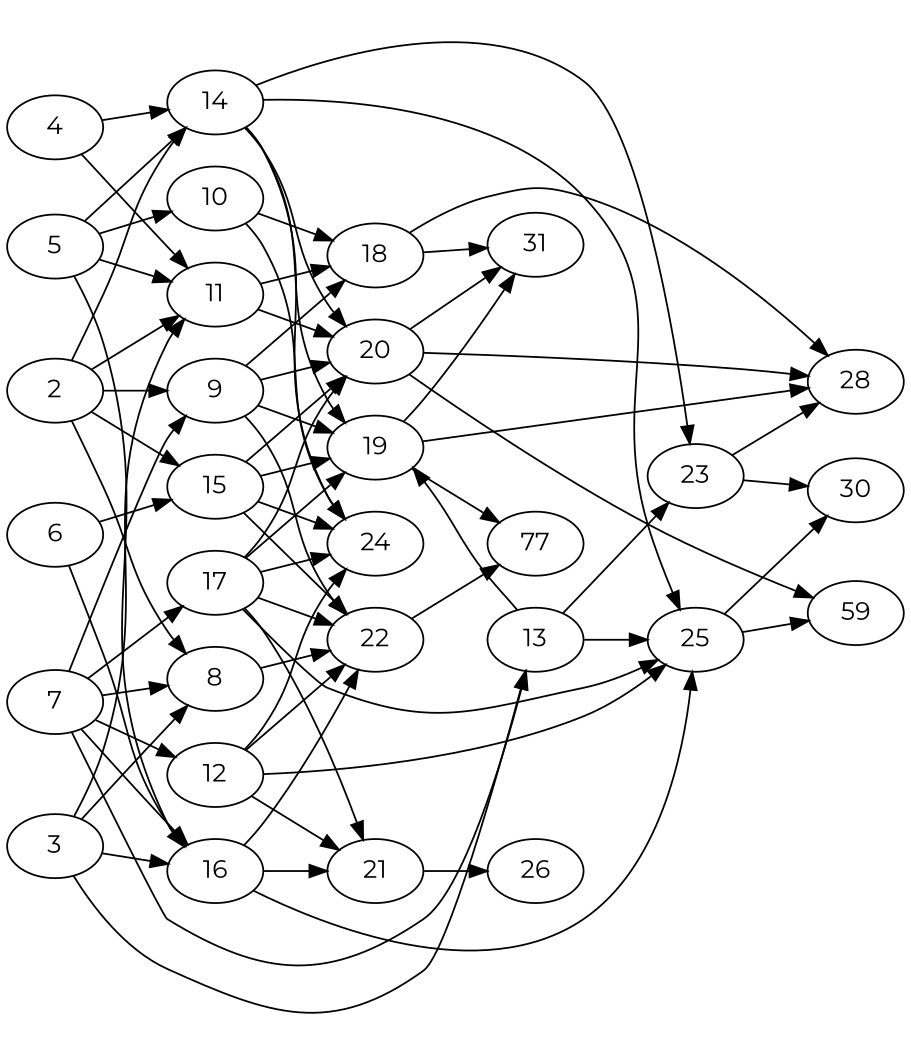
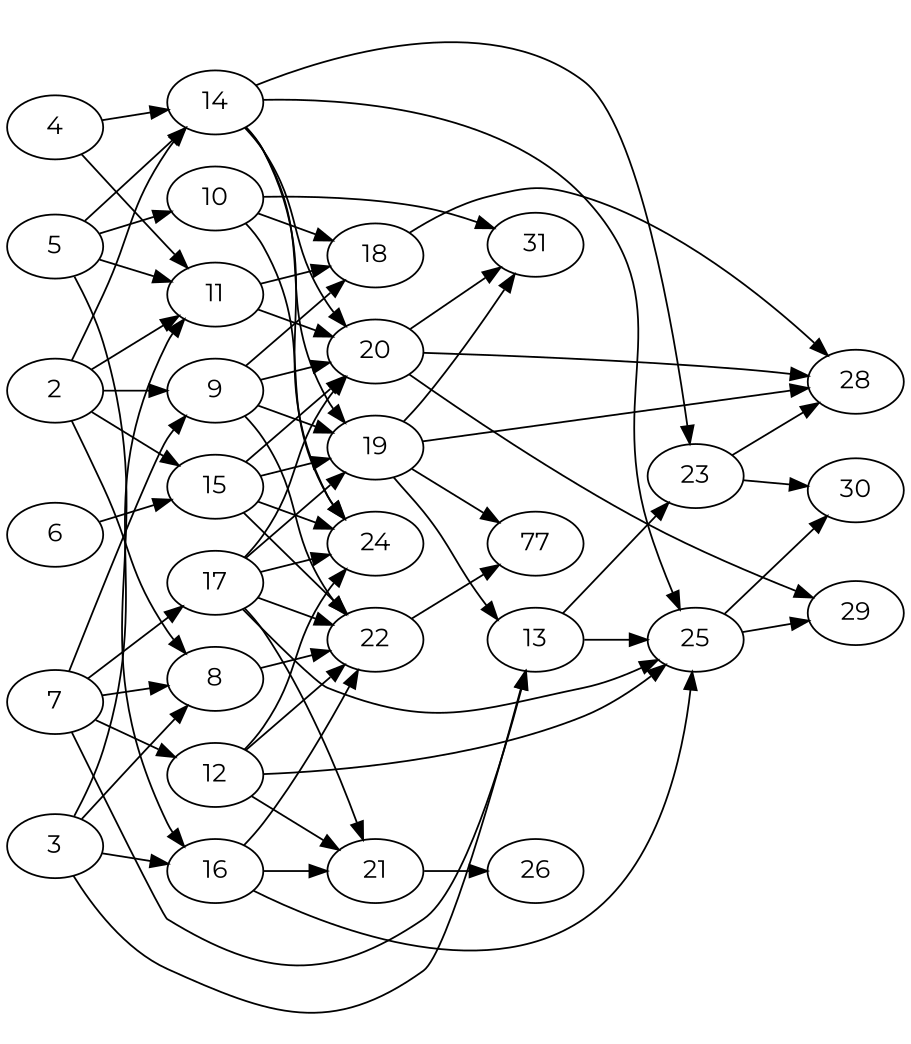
edge "18" -> "31": now "10" -> "31"
edge "13" -> "19": reversed
node "59": label "59" -> "29"
edge "6" -> "16": removed
edge "7" -> "16": removed
